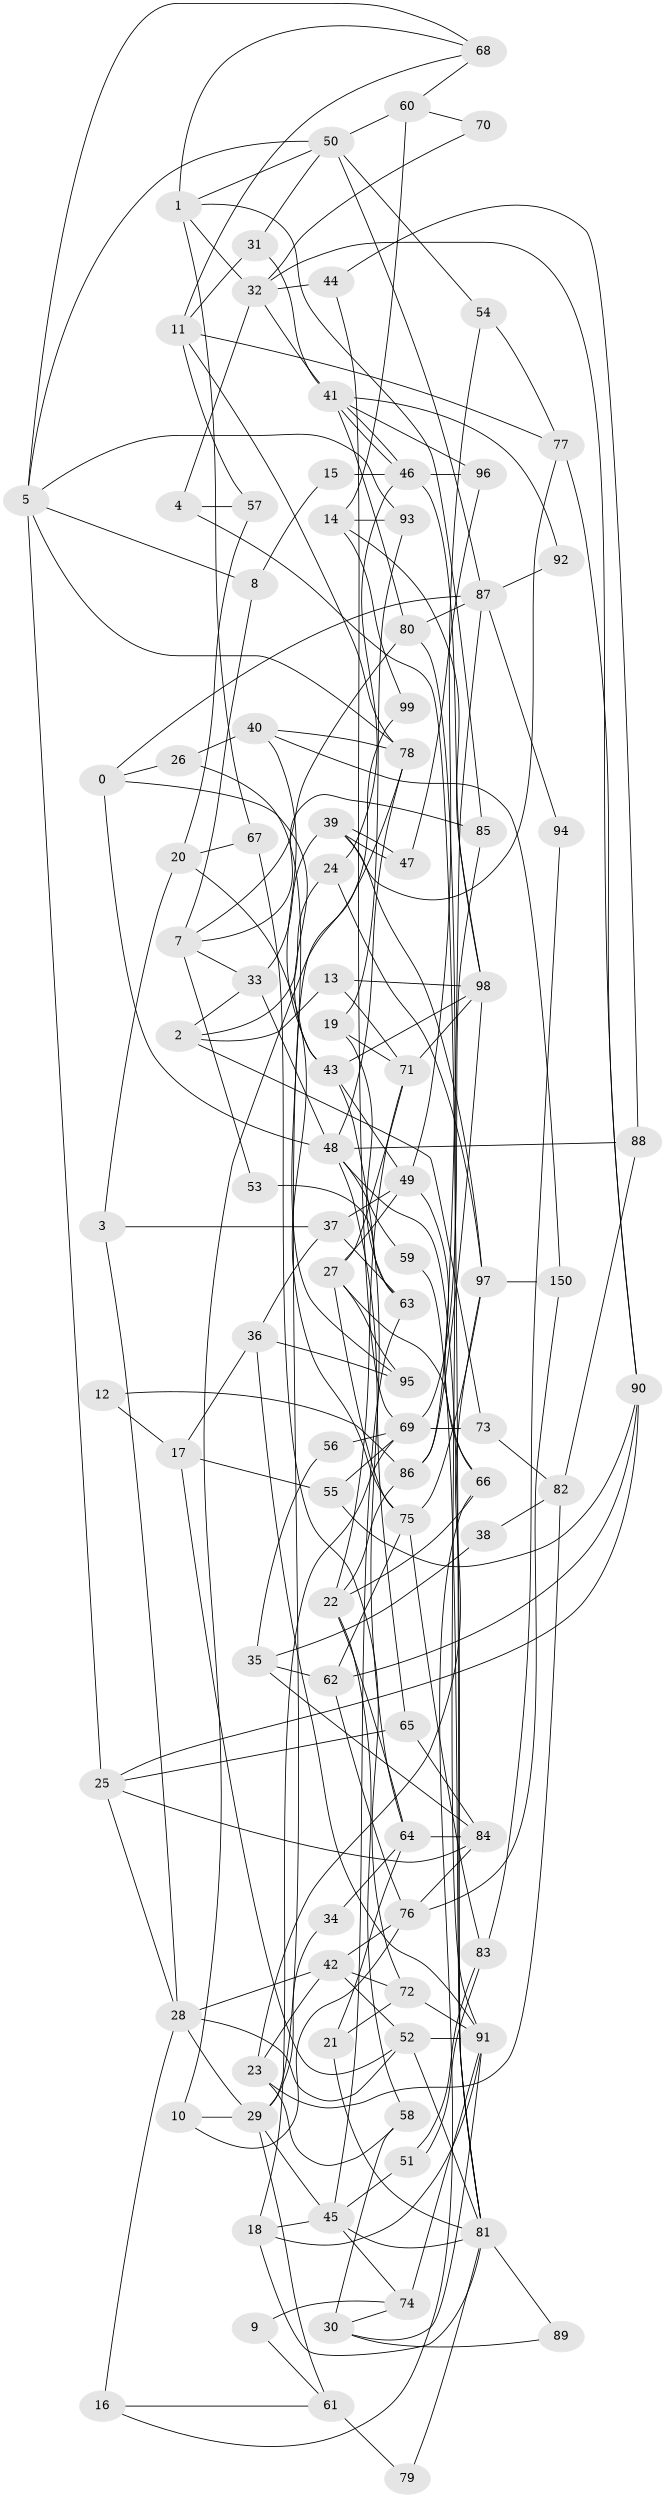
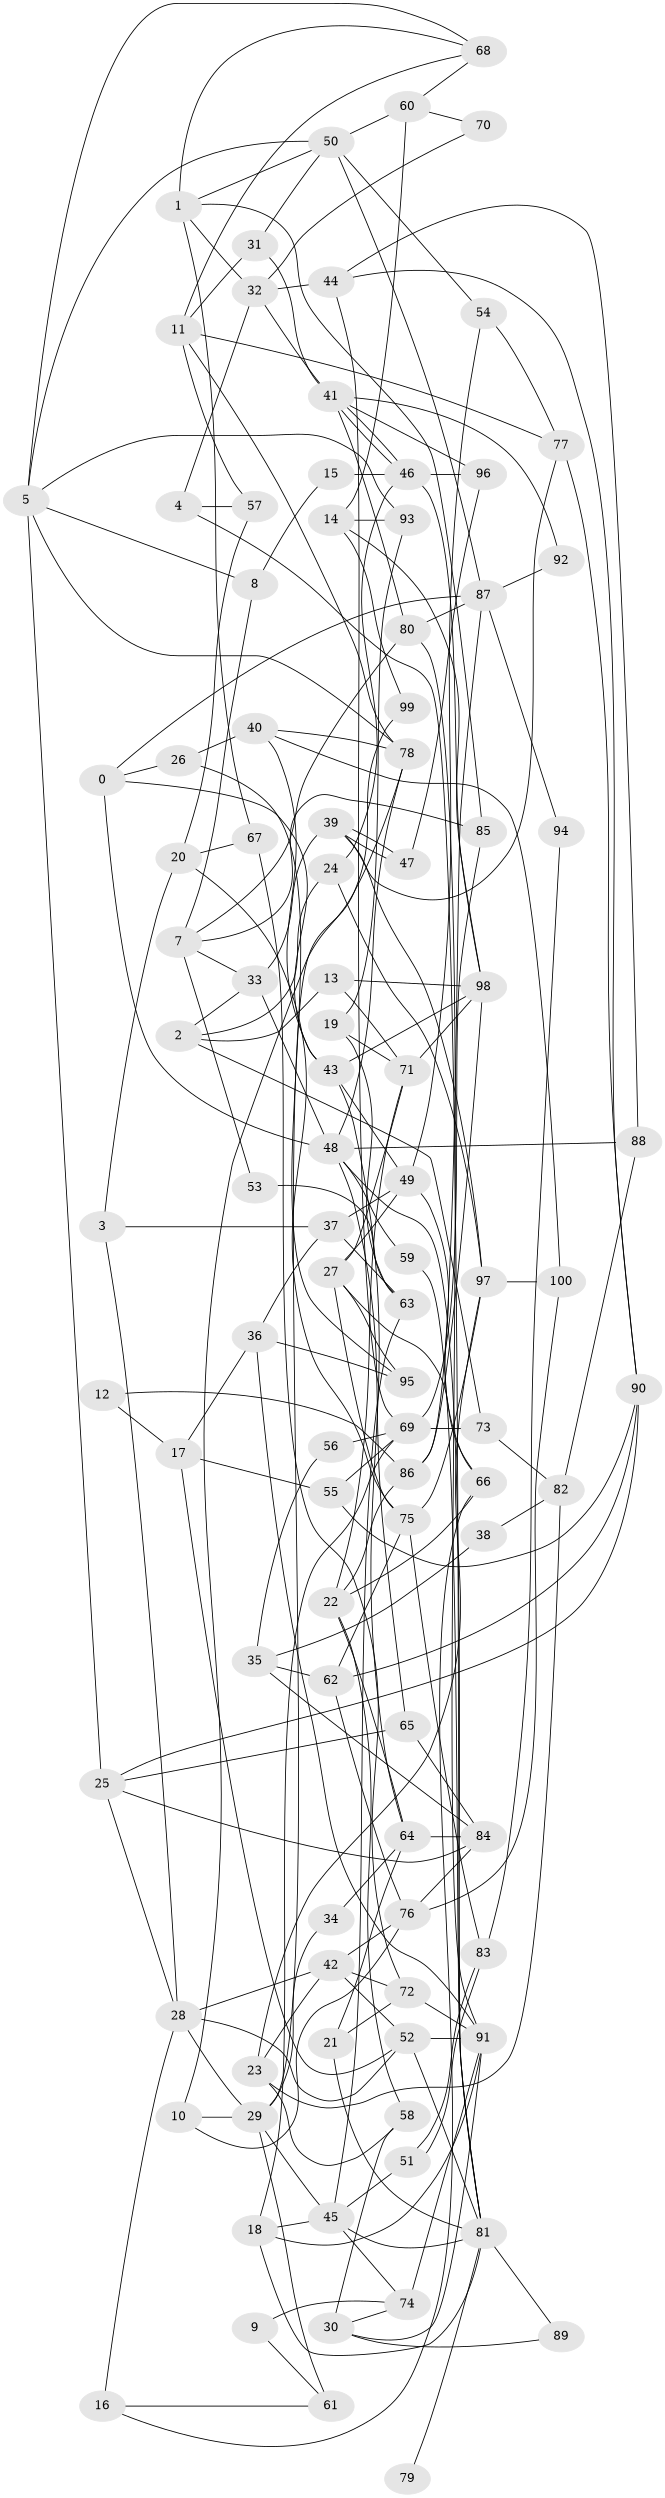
edge "32" -- "90": now "44" -- "90"
node "150": label "150" -> "100"
edge "61" -- "79": removed
